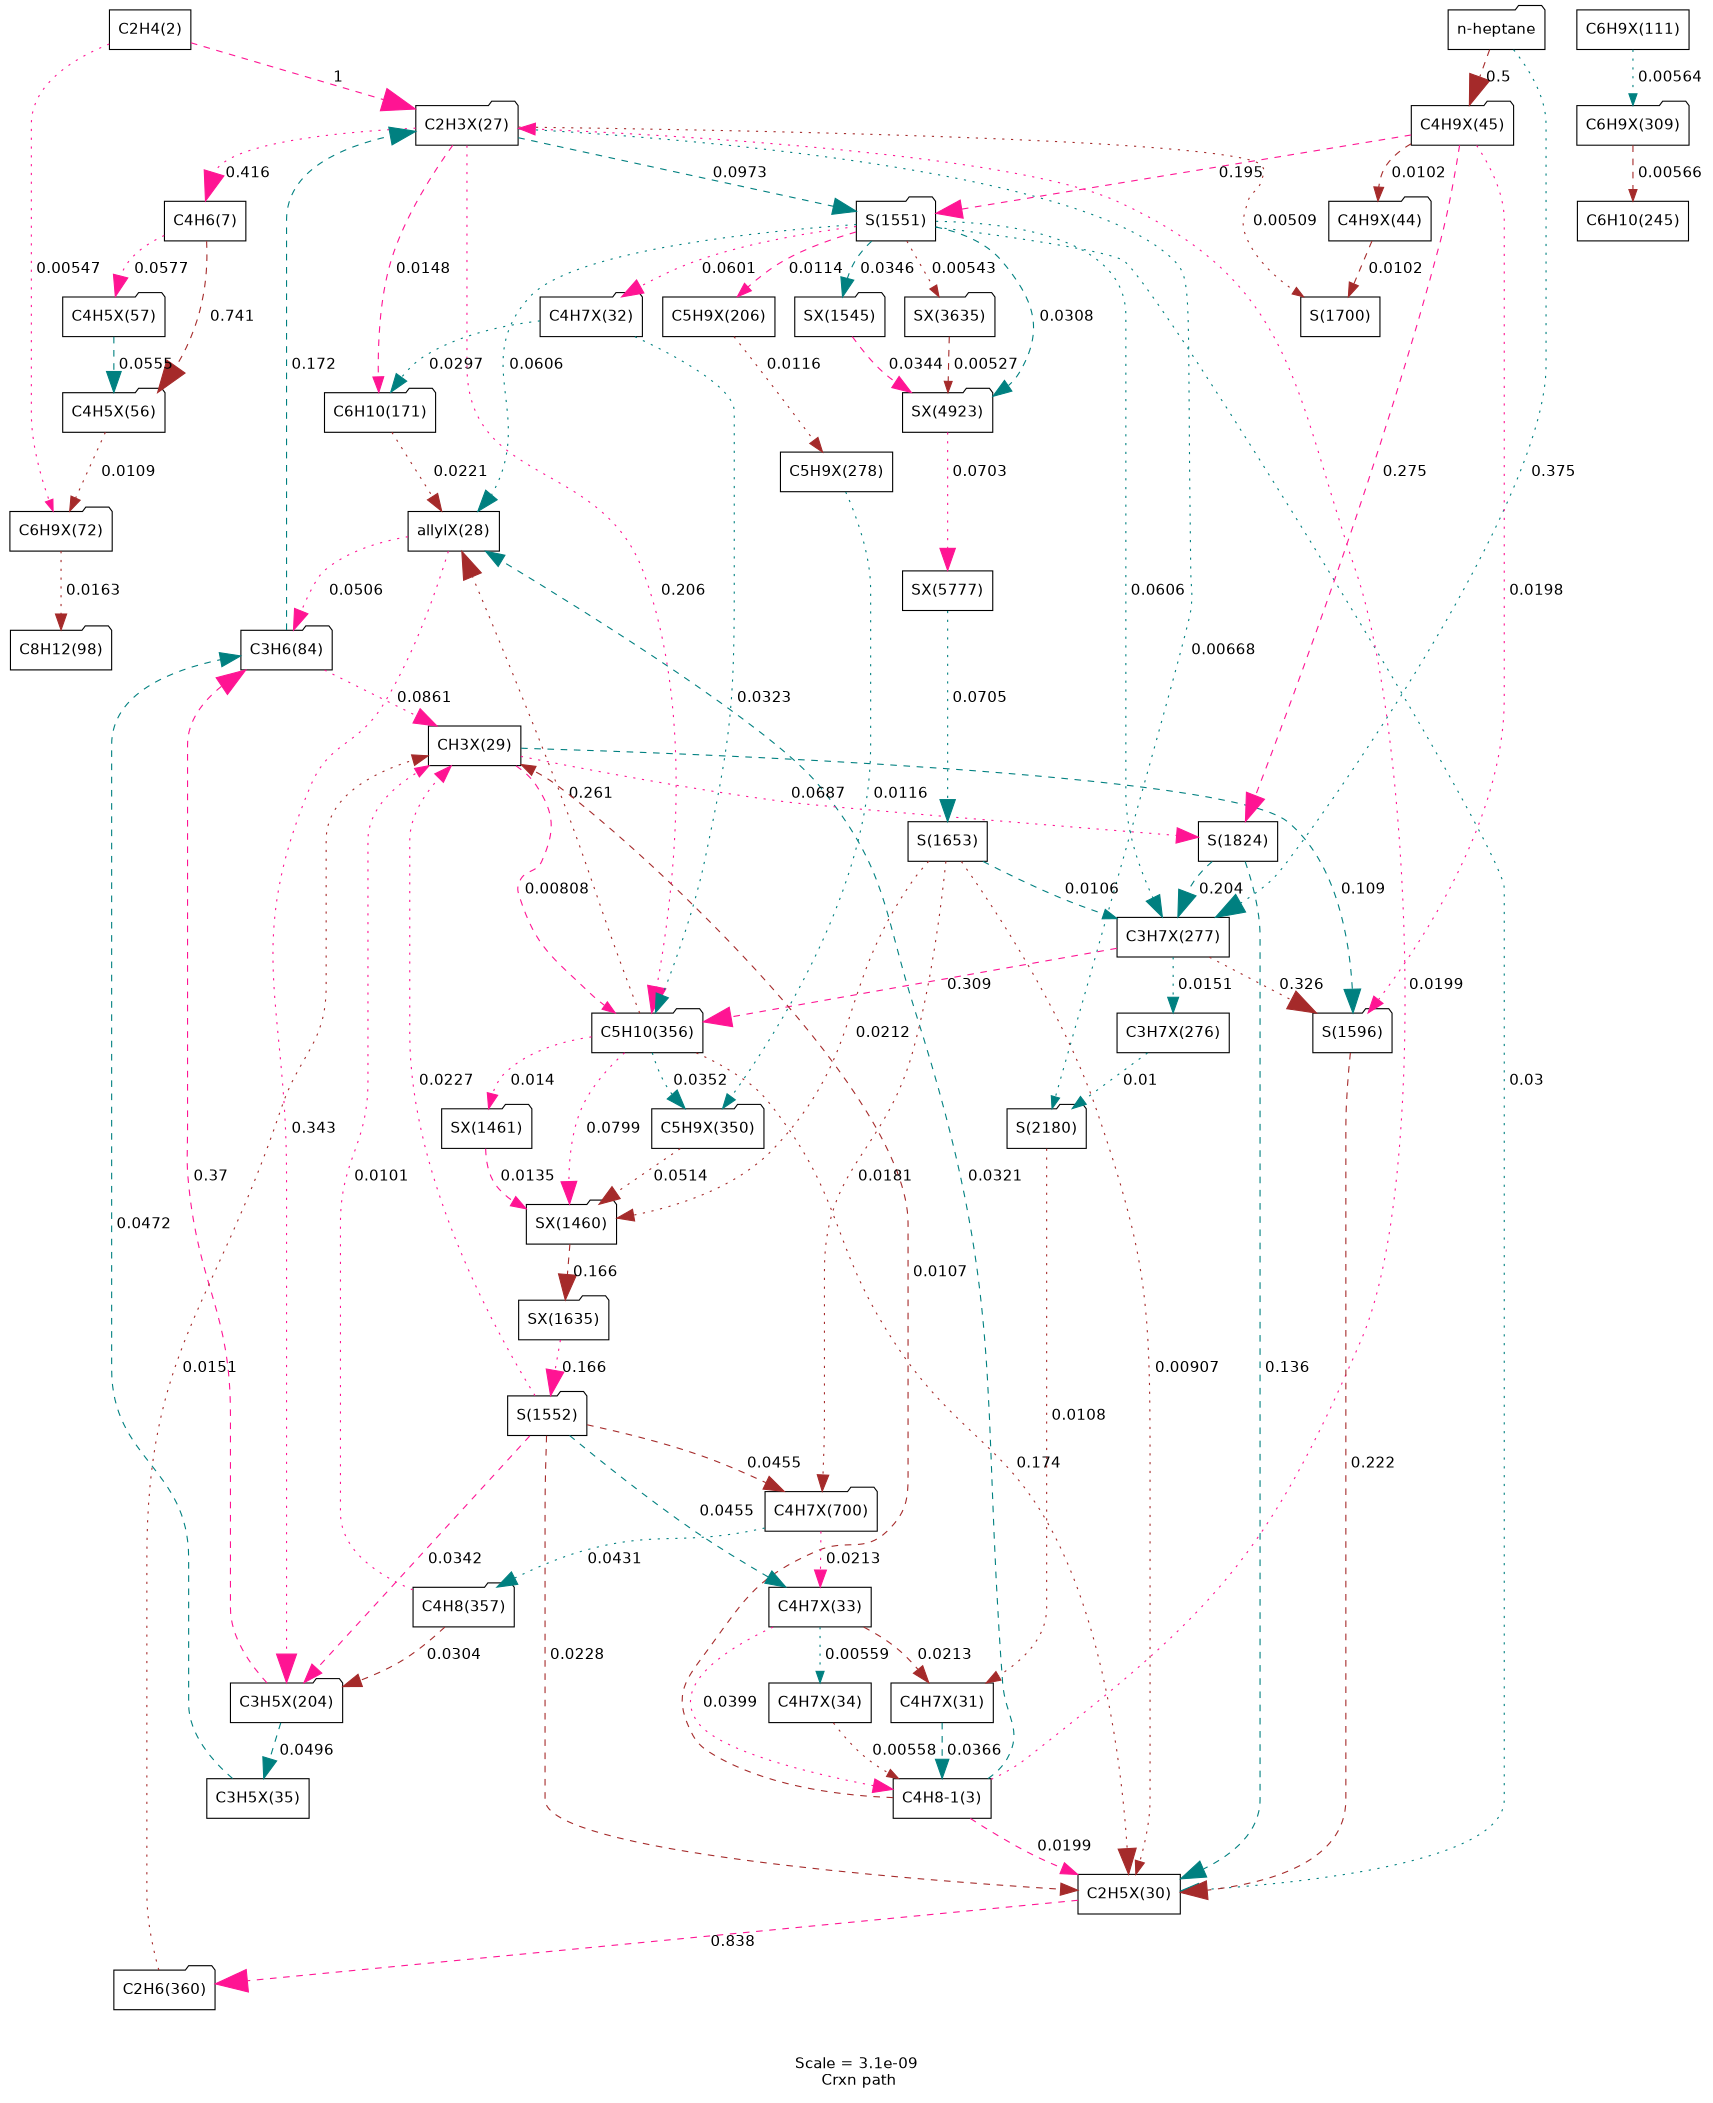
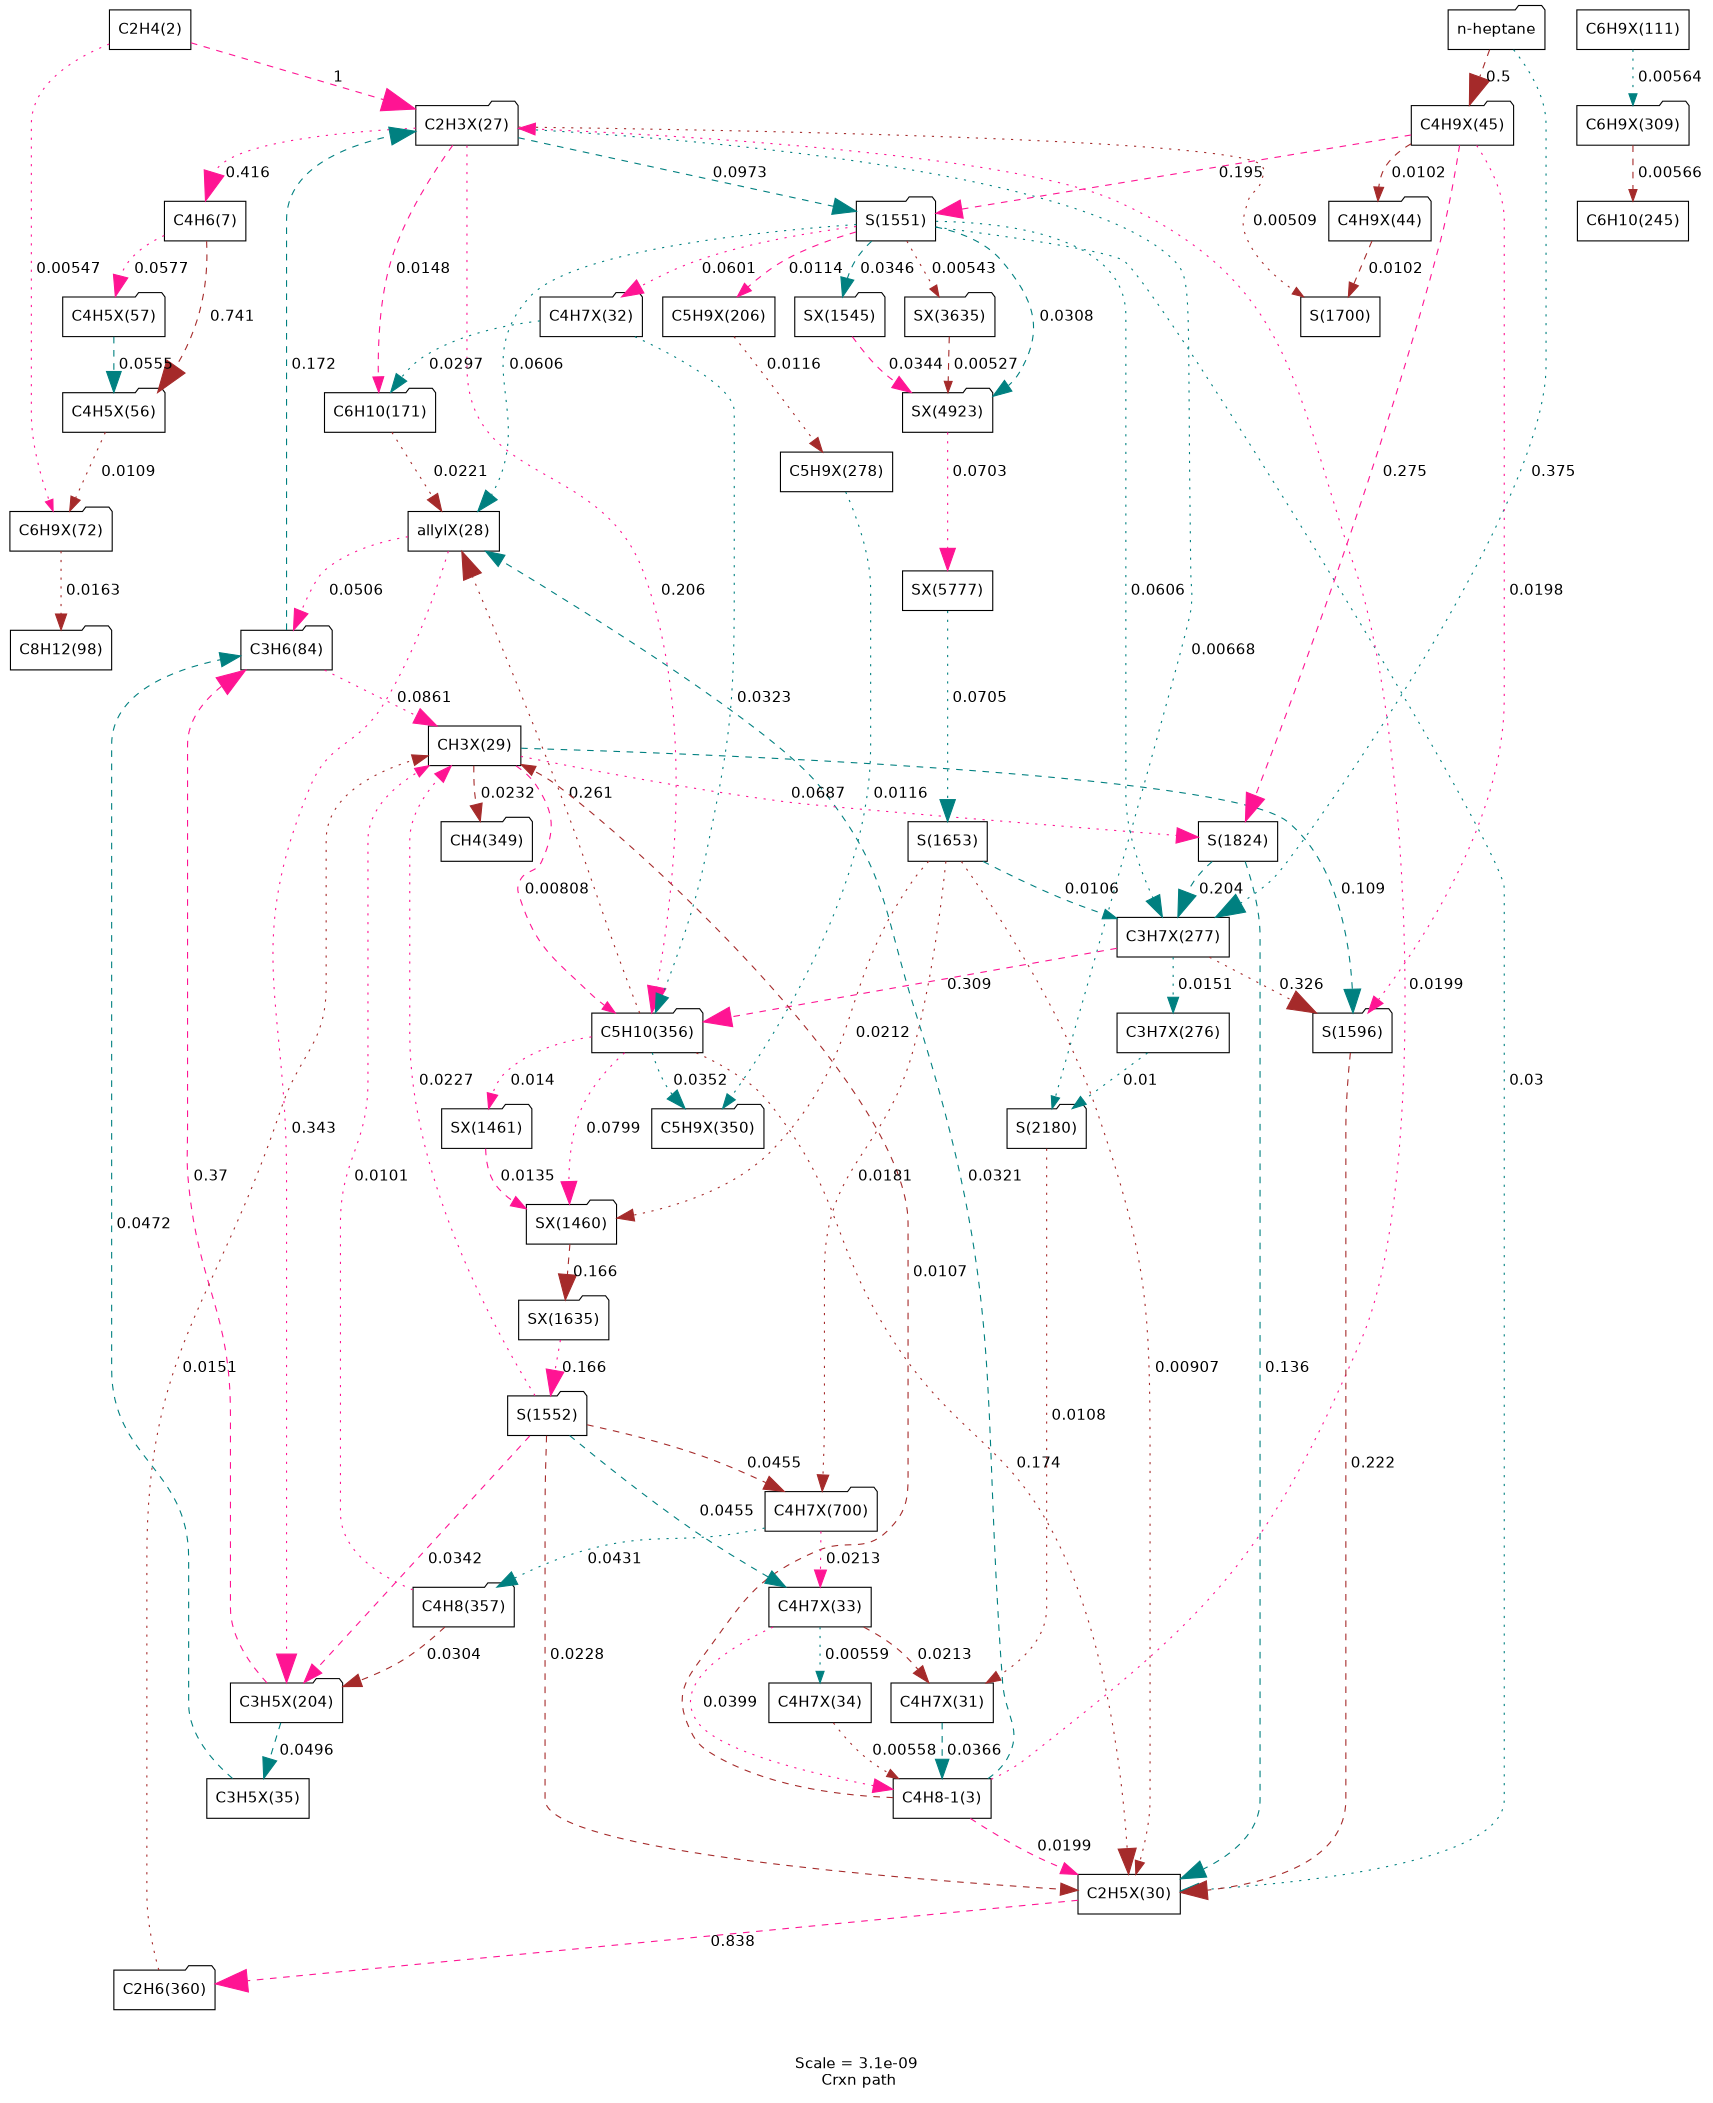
node "CH4(349)": added
edge "C5H9X(350)" -> "SX(1460)": removed, label "0.0514"
